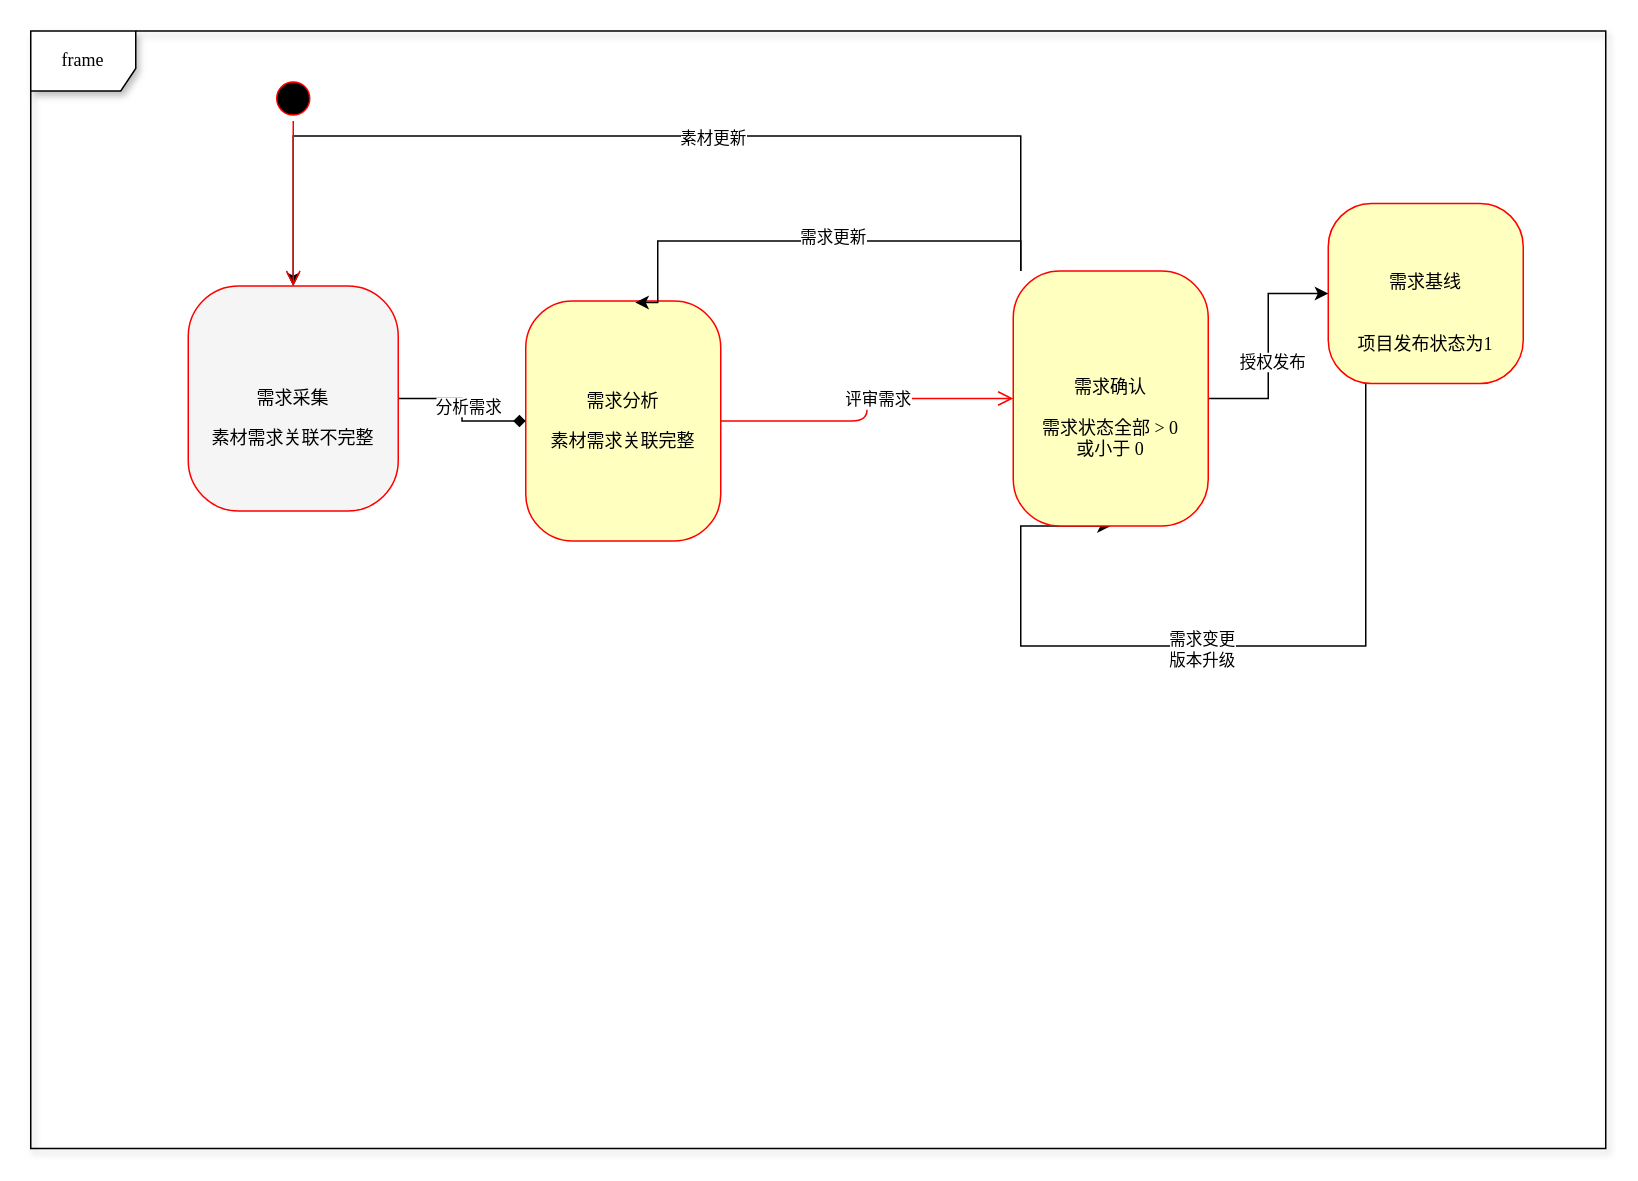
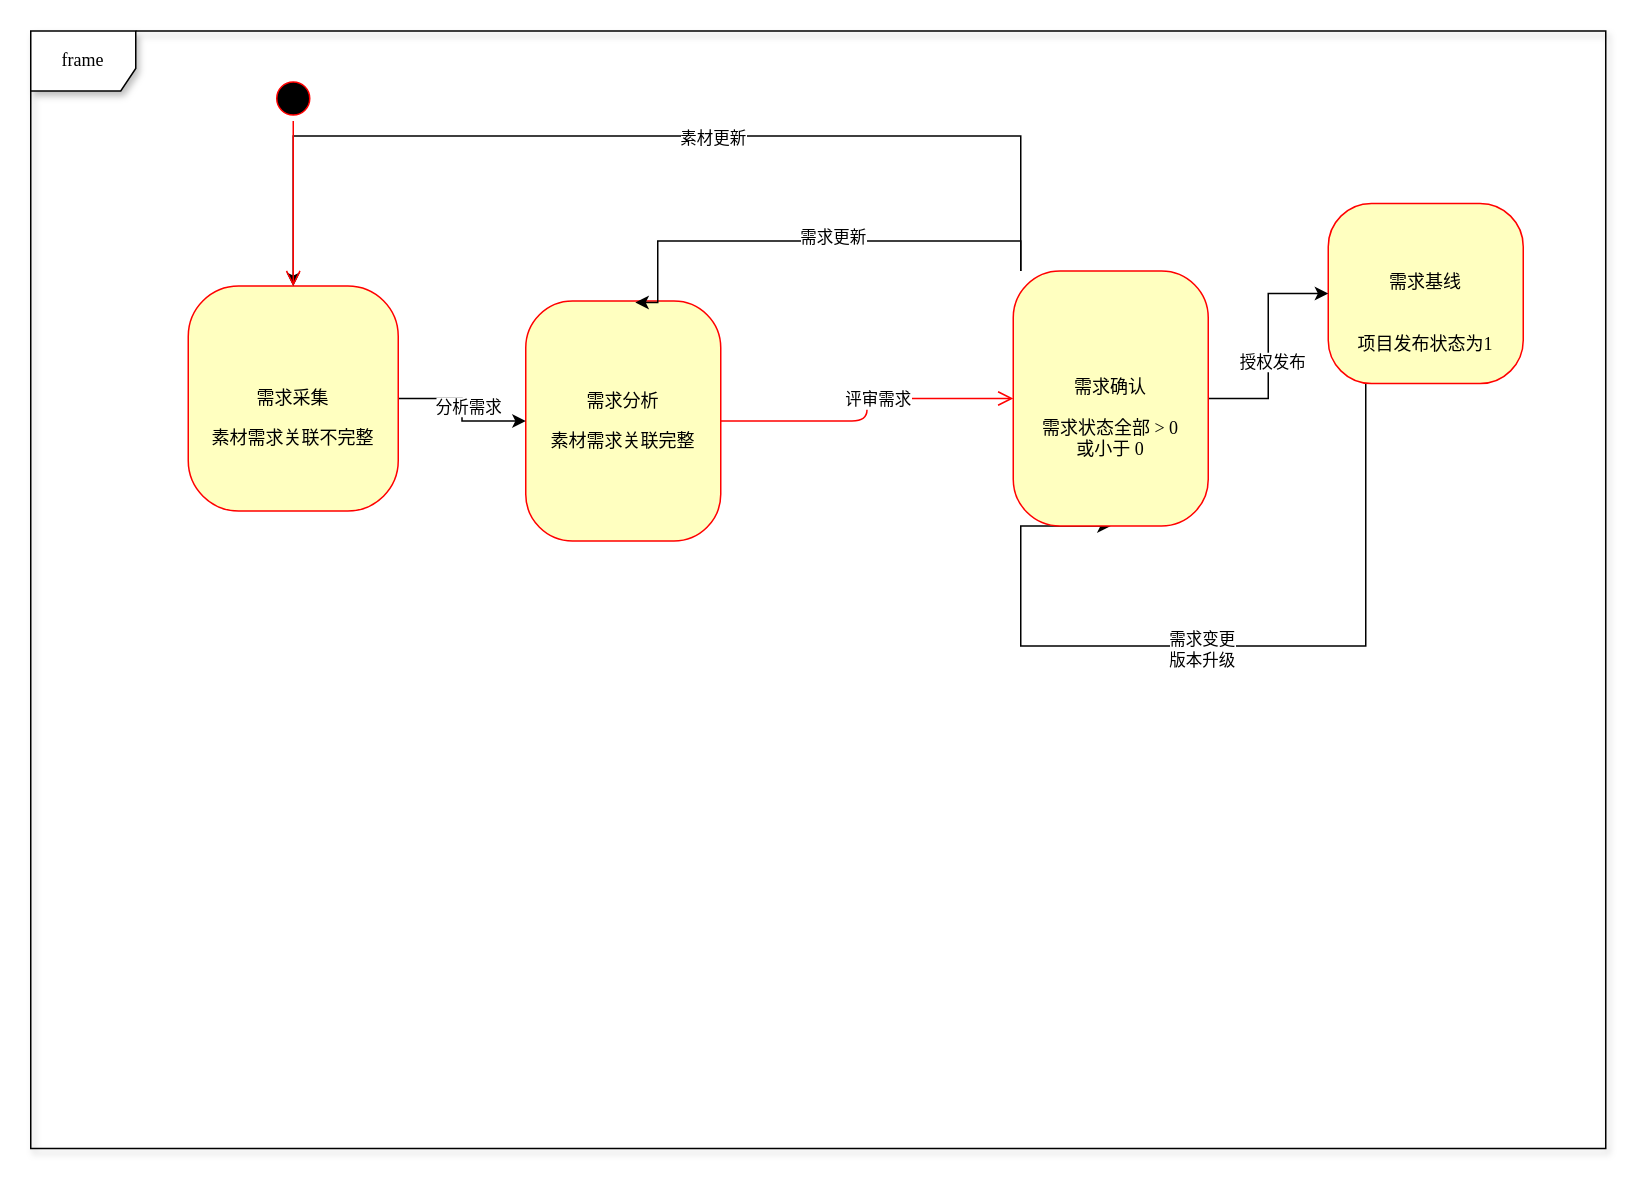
node "需求采集 素材需求关联不完整": fillcolor #f5f5f5 -> #ffffc0
edge "需求采集 素材需求关联不完整" -> "需求分析 素材需求关联完整": arrowhead diamond -> classic
